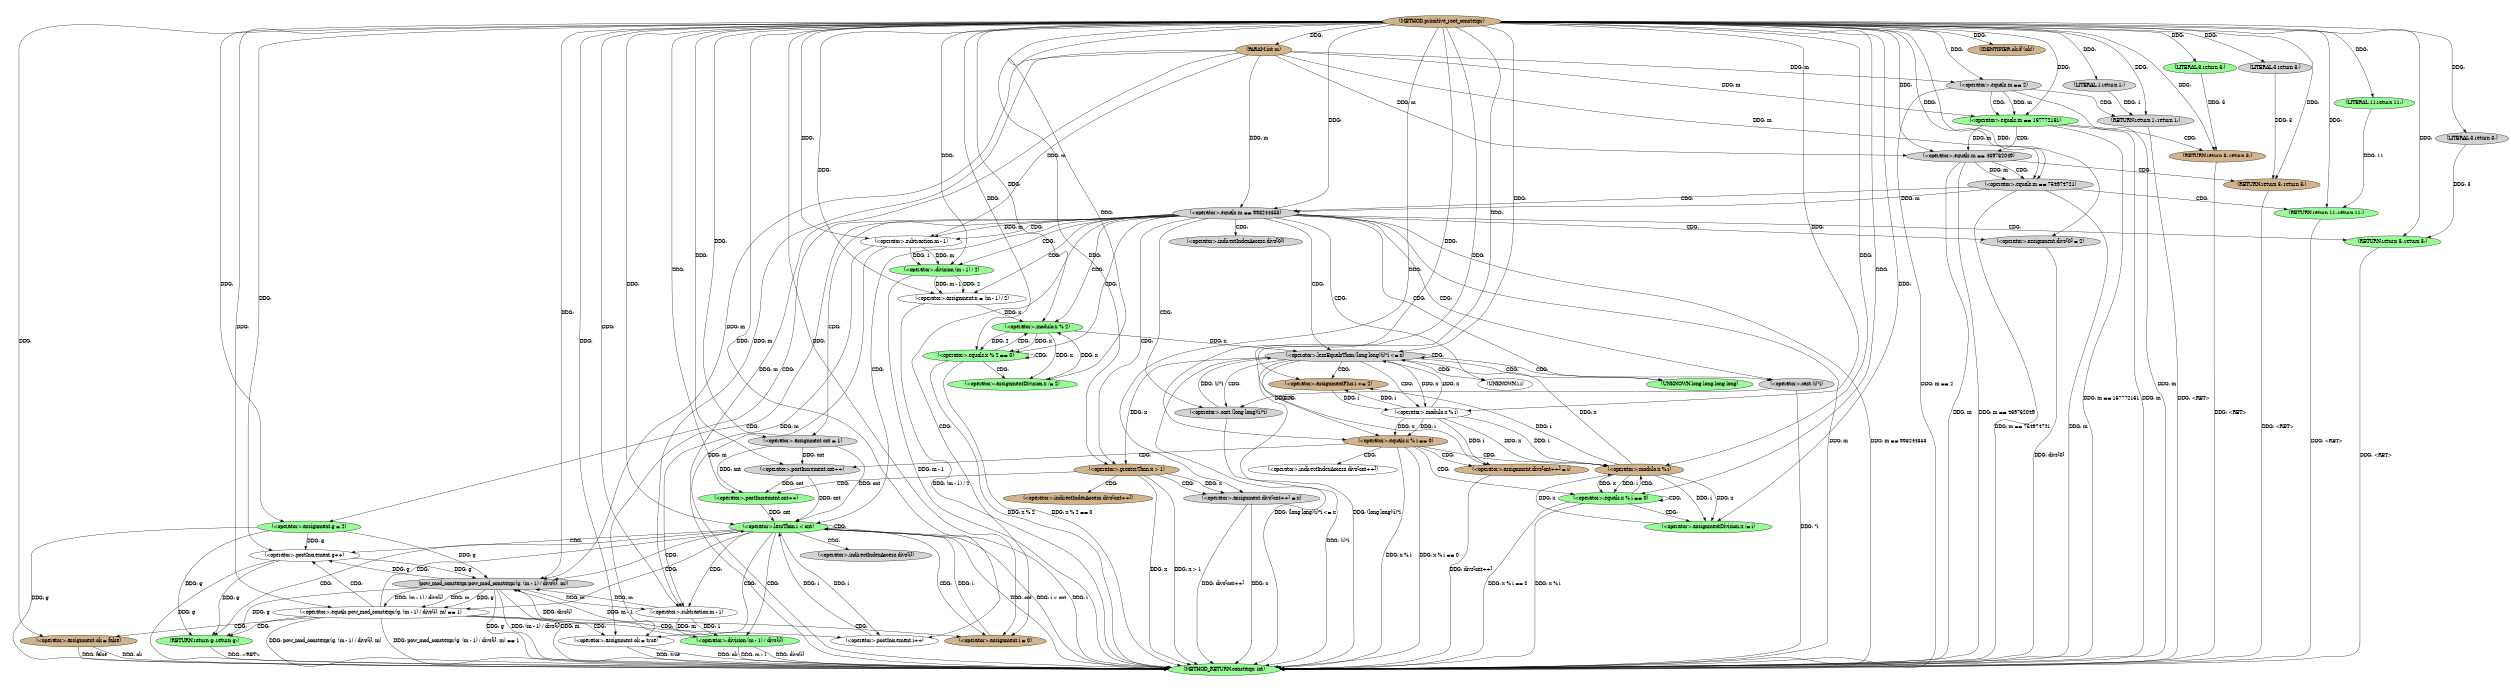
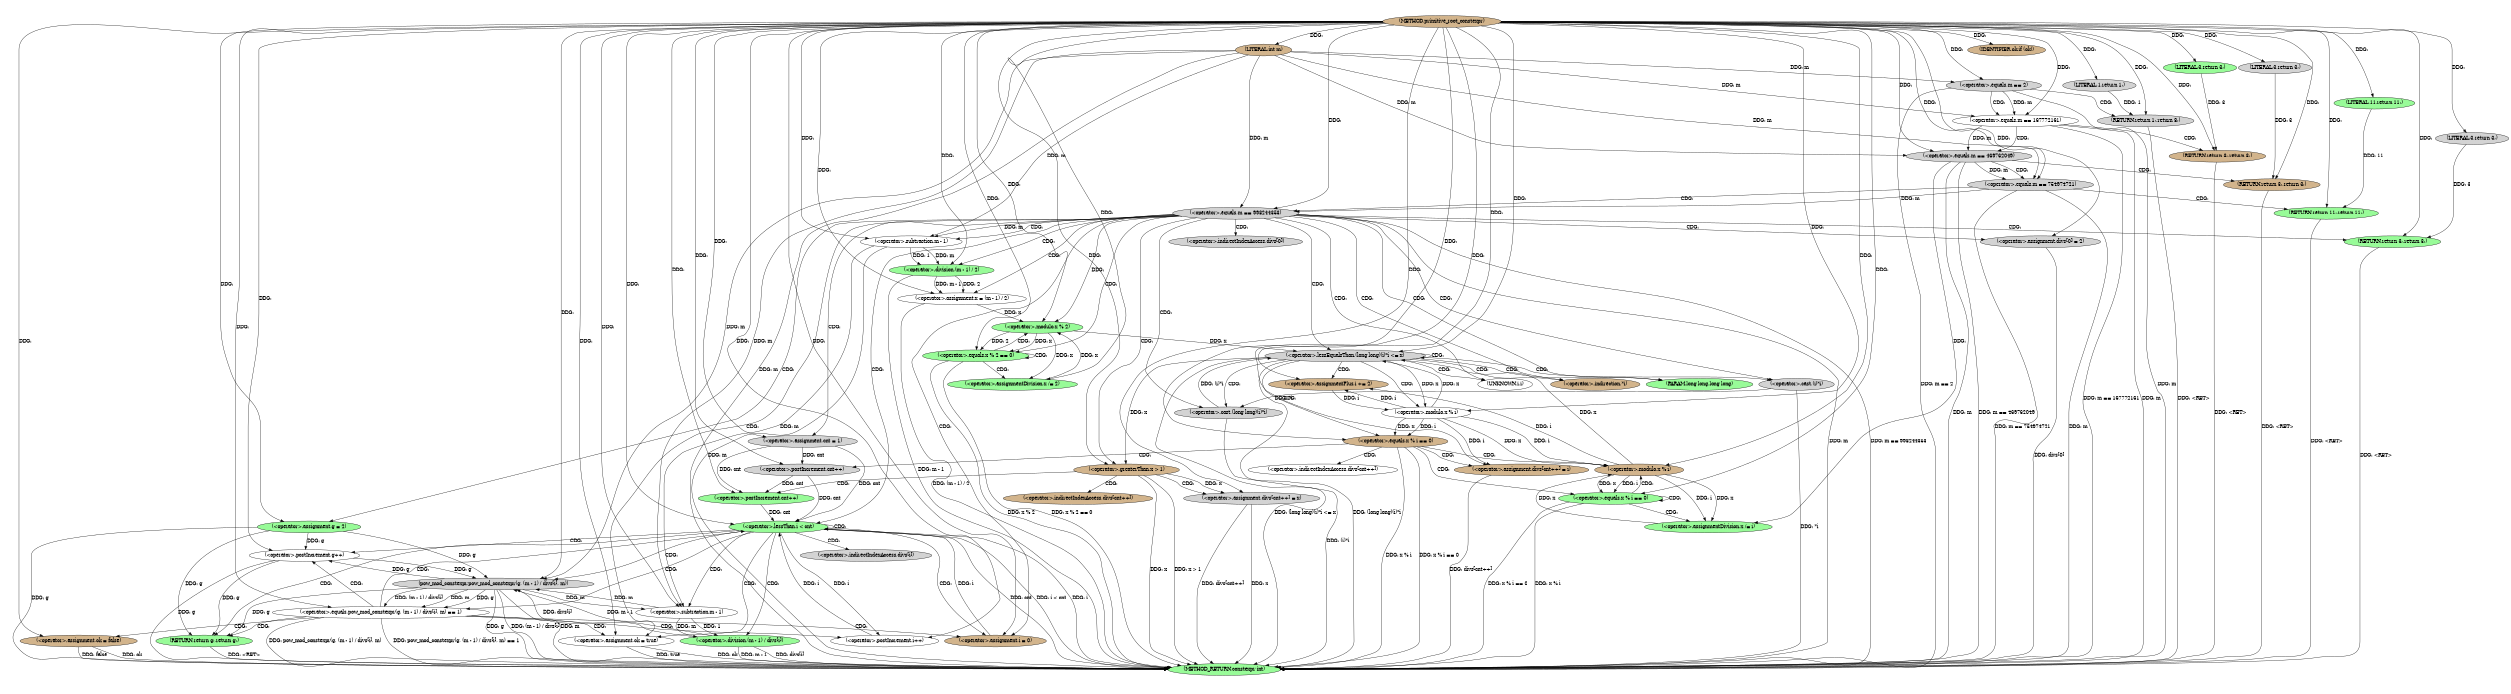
node "(PARAM,int m)": label "(PARAM,int m)" -> "(LITERAL,int m)"
node "(<operator>.equals,m == 167772161)": fillcolor palegreen -> white
node "(RETURN,return 1;,return 1;)": label "(RETURN,return 1;,return 1;)" -> "(RETURN,return 1;,return 8;)"
edge "(METHOD,primitive_root_constexpr)" -> "(<operator>.assignmentDivision,x /= i)": now "(<operator>.equals,m == 469762049)" -> "(<operator>.assignmentDivision,x /= i)"
edge "(<operator>.equals,m == 998244353)" -> "(<operator>.modulo,x % 2)": label "CDG: " -> "DDG: "
node "(<operator>.indirection,*i)": added
node "(UNKNOWN,long long,long long)": label "(UNKNOWN,long long,long long)" -> "(PARAM,long long,long long)"
